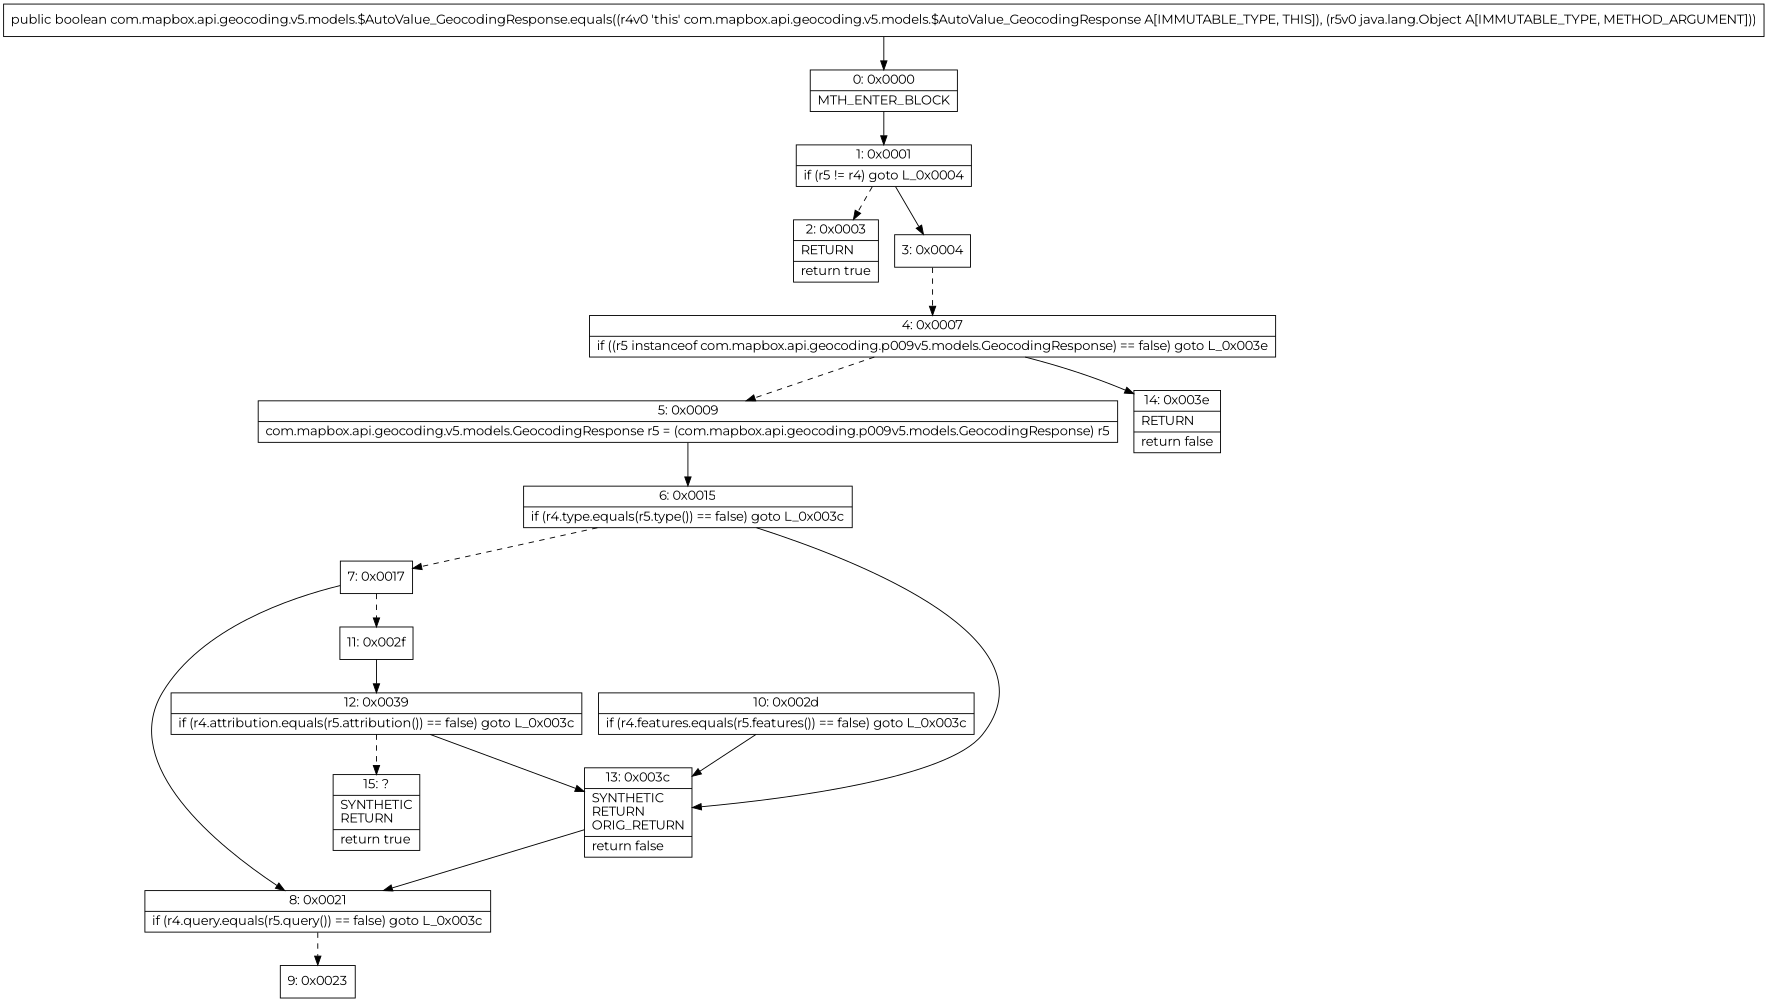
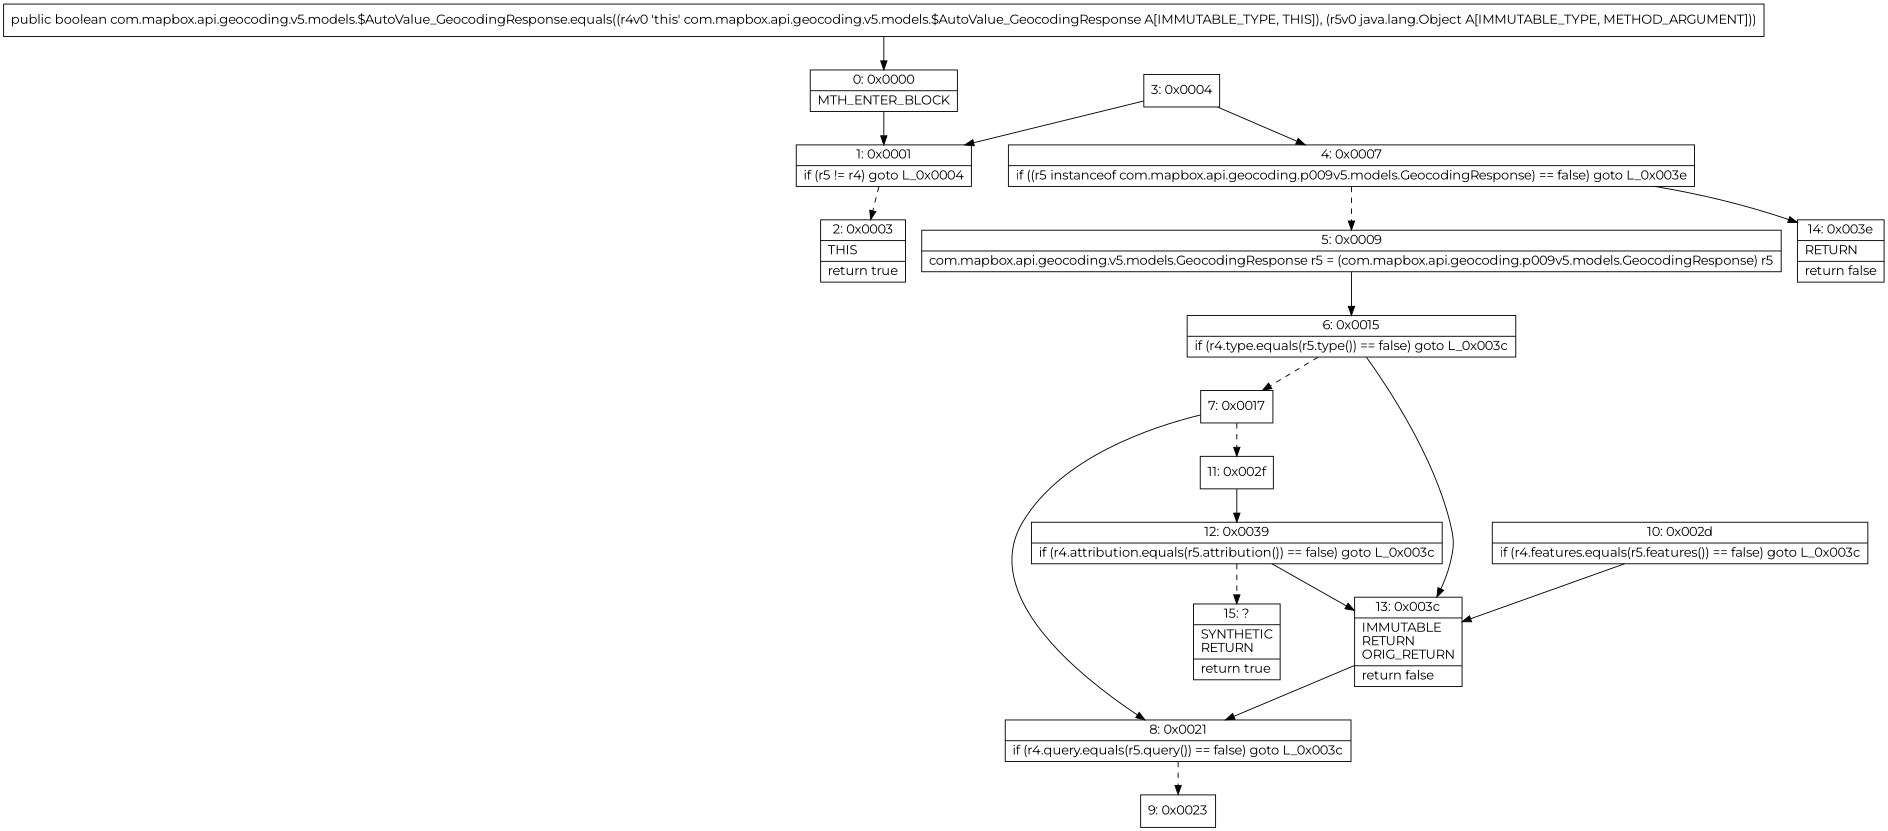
edge "1: 0x0001" -> "3: 0x0004": reversed
node "2: 0x0003": text "RETURN" -> "THIS"
edge "3: 0x0004" -> "4: 0x0007": style dashed -> solid
node "13: 0x003c": text "SYNTHETIC" -> "IMMUTABLE"
